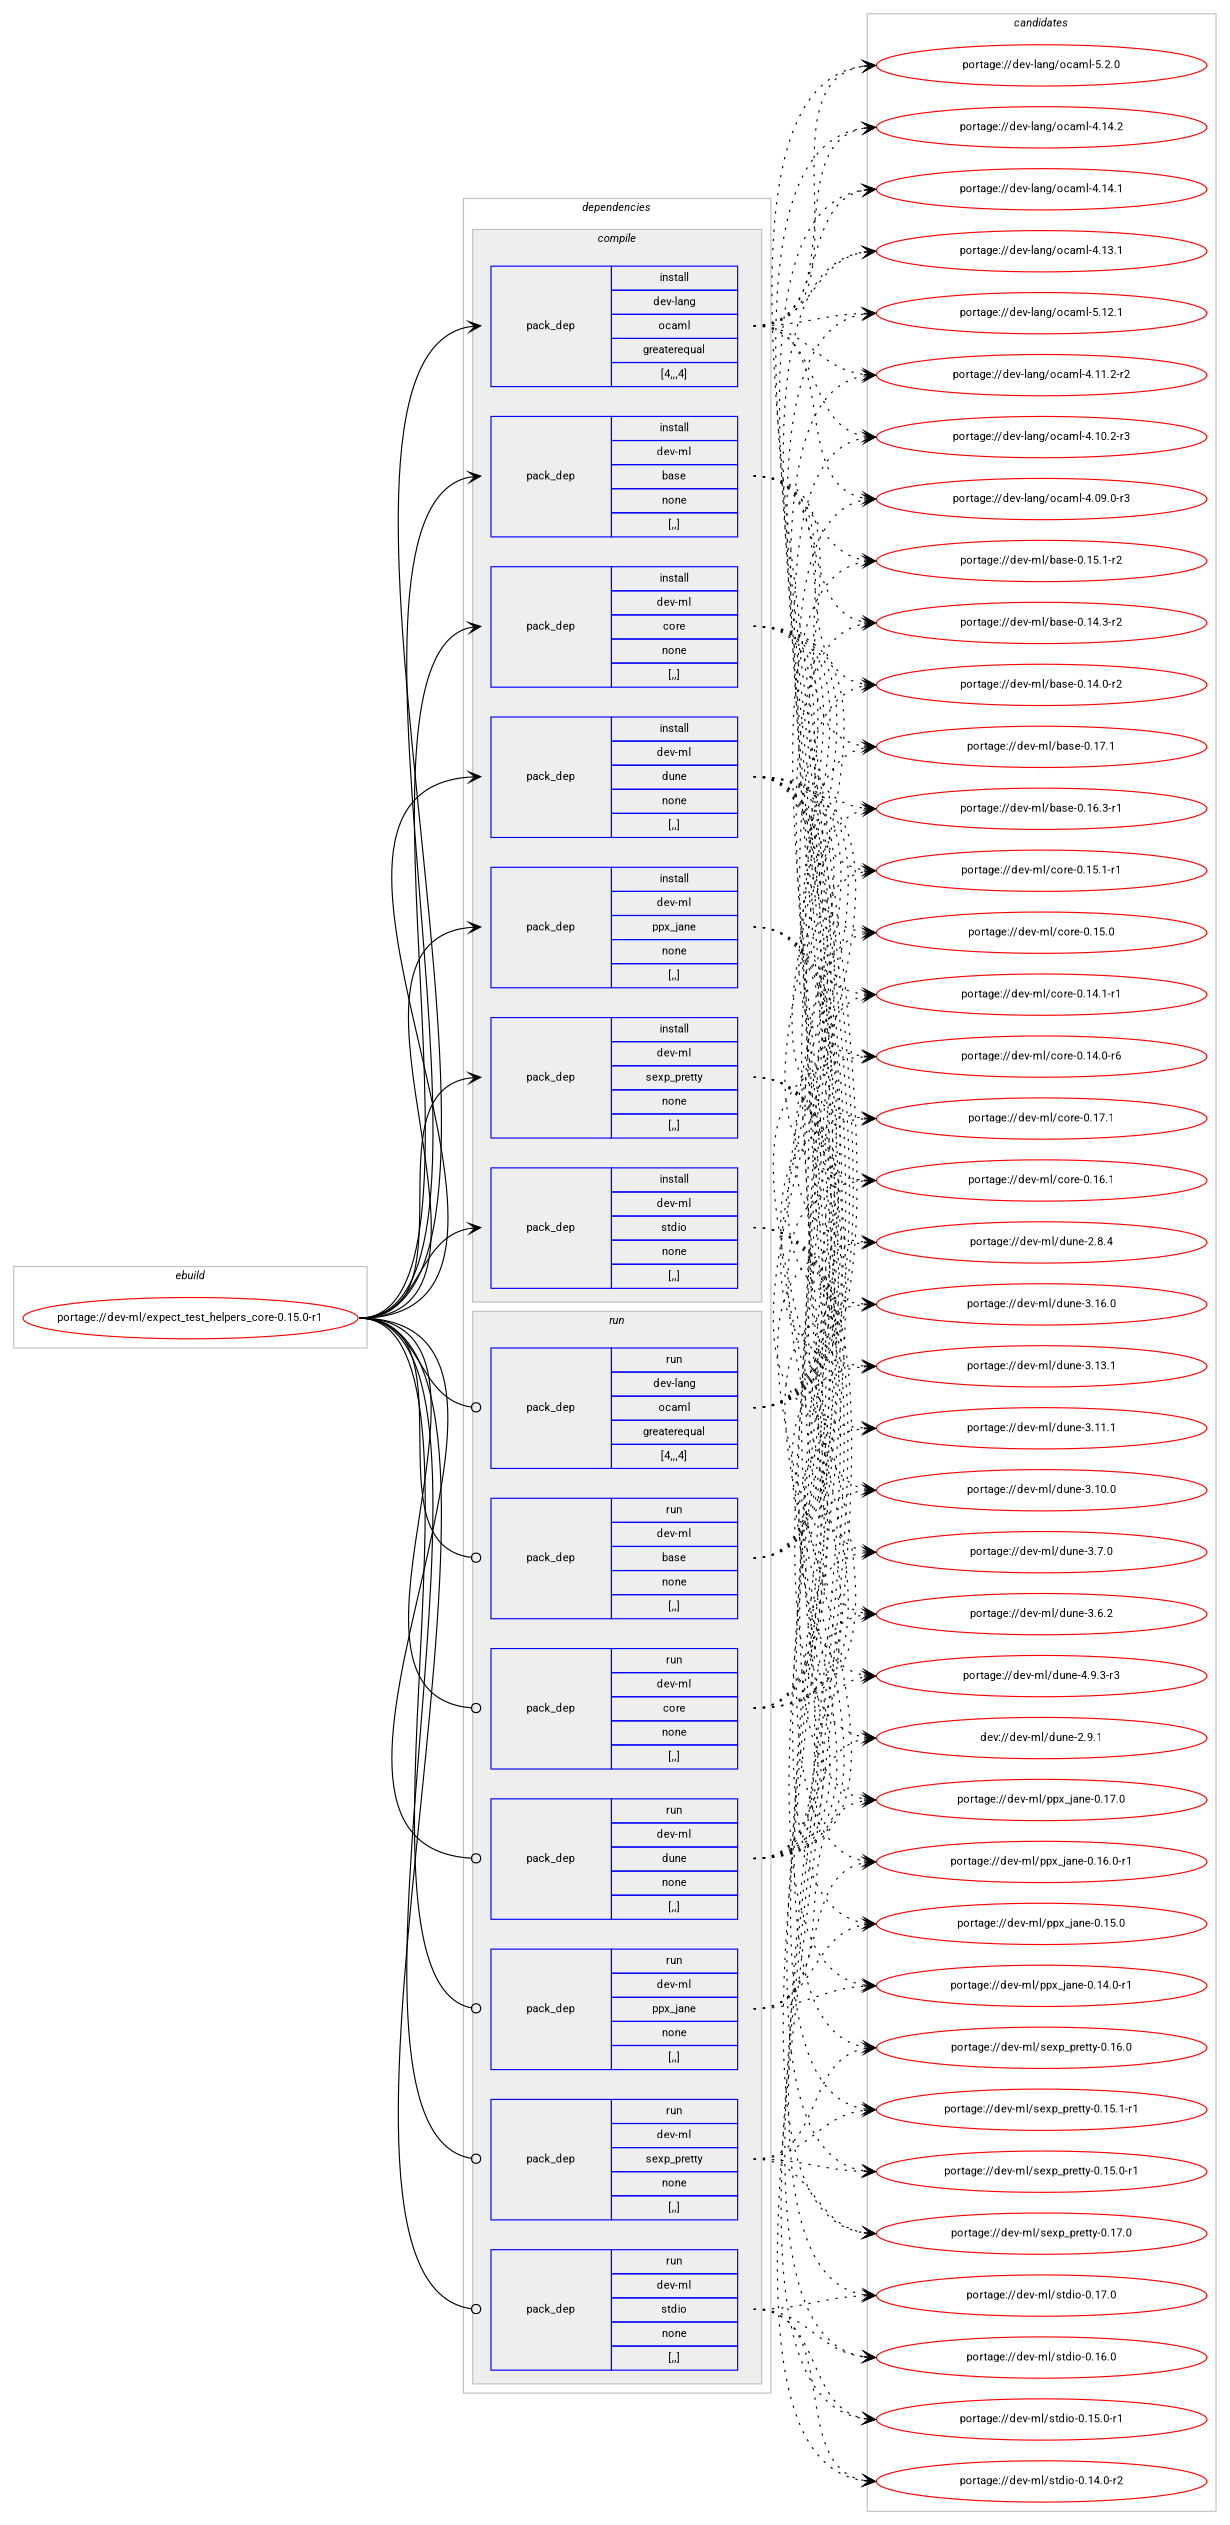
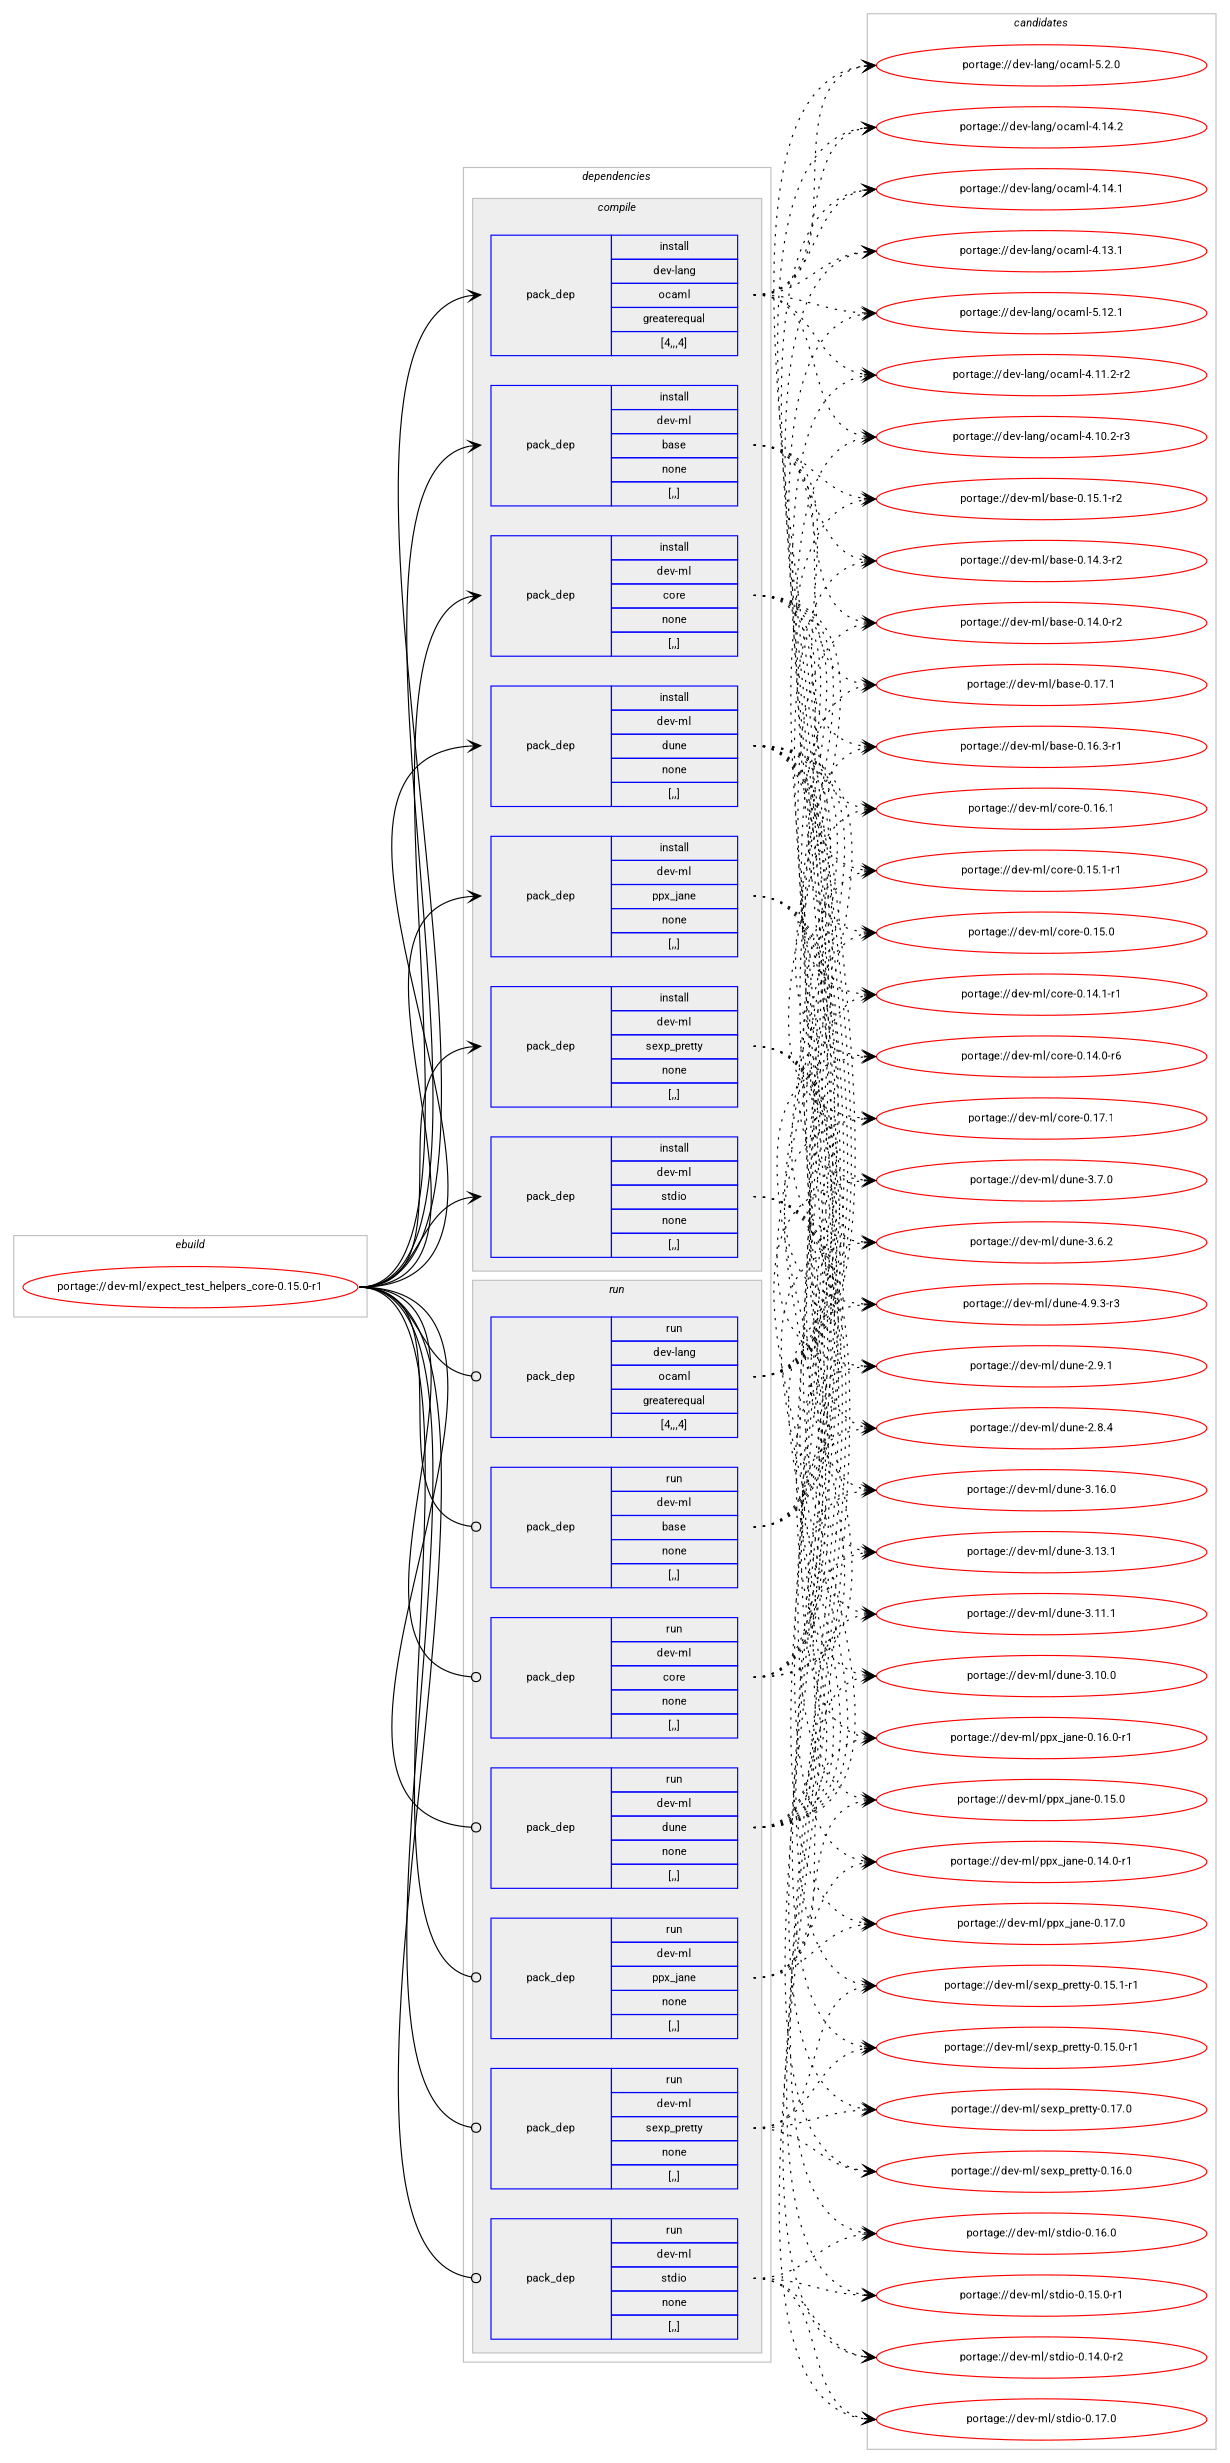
node "portage://dev-lang/ocaml-4.09.0-r3": removed
node "dev://dev-ml/dune-2.9.1": label "dev://dev-ml/dune-2.9.1" -> "portage://dev-ml/dune-2.9.1"
